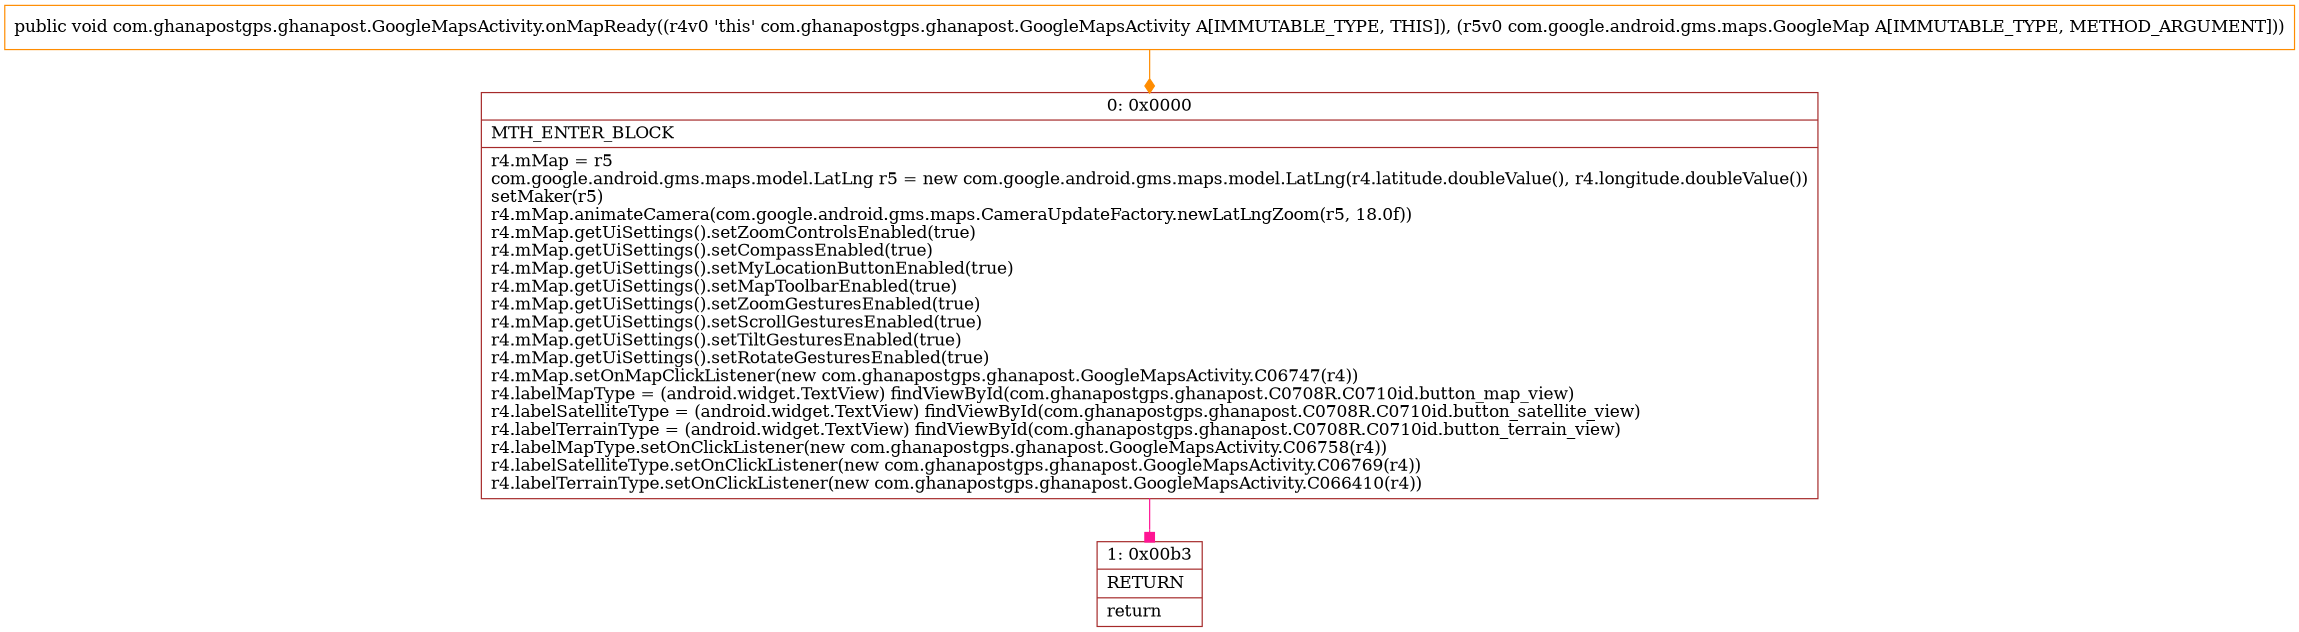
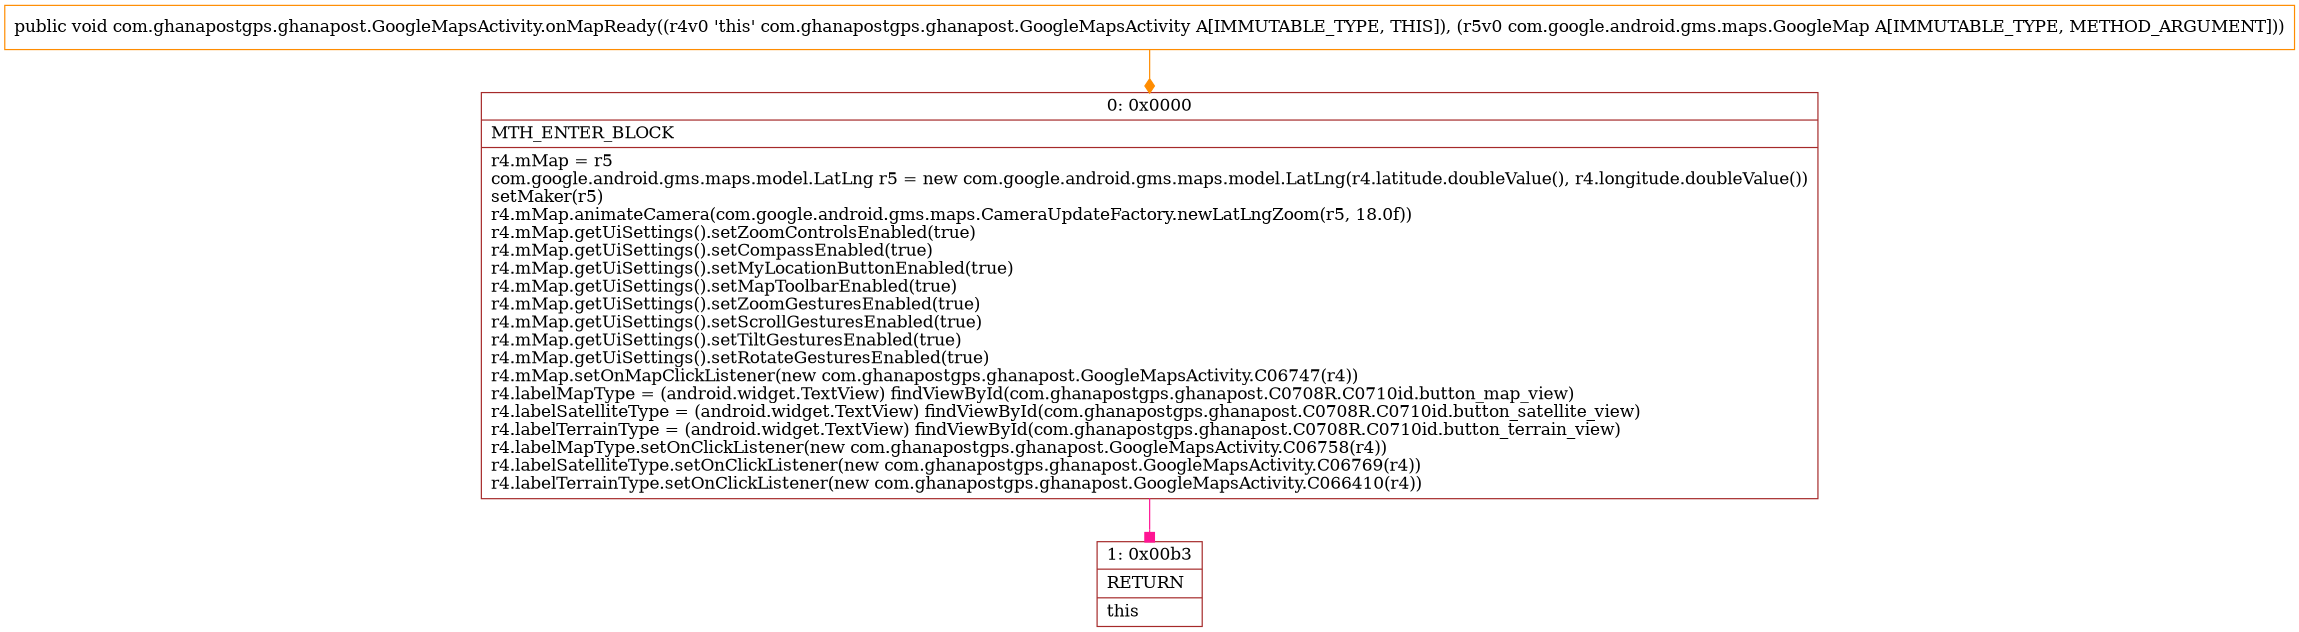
node "1: 0x00b3": text "return" -> "this"
